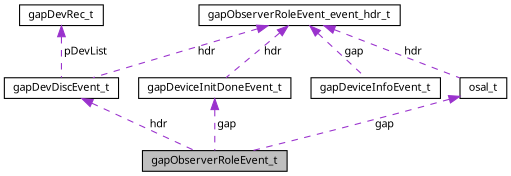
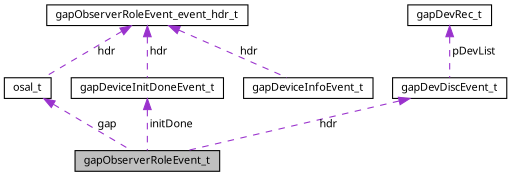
edge "gapDeviceInfoEvent_t" -> "gapObserverRoleEvent_event_hdr_t": label " gap" -> " hdr"
edge "gapDevDiscEvent_t" -> "gapObserverRoleEvent_event_hdr_t": removed, label "hdr"
edge "gapObserverRoleEvent_t" -> "gapDeviceInitDoneEvent_t": label " gap" -> " initDone"
